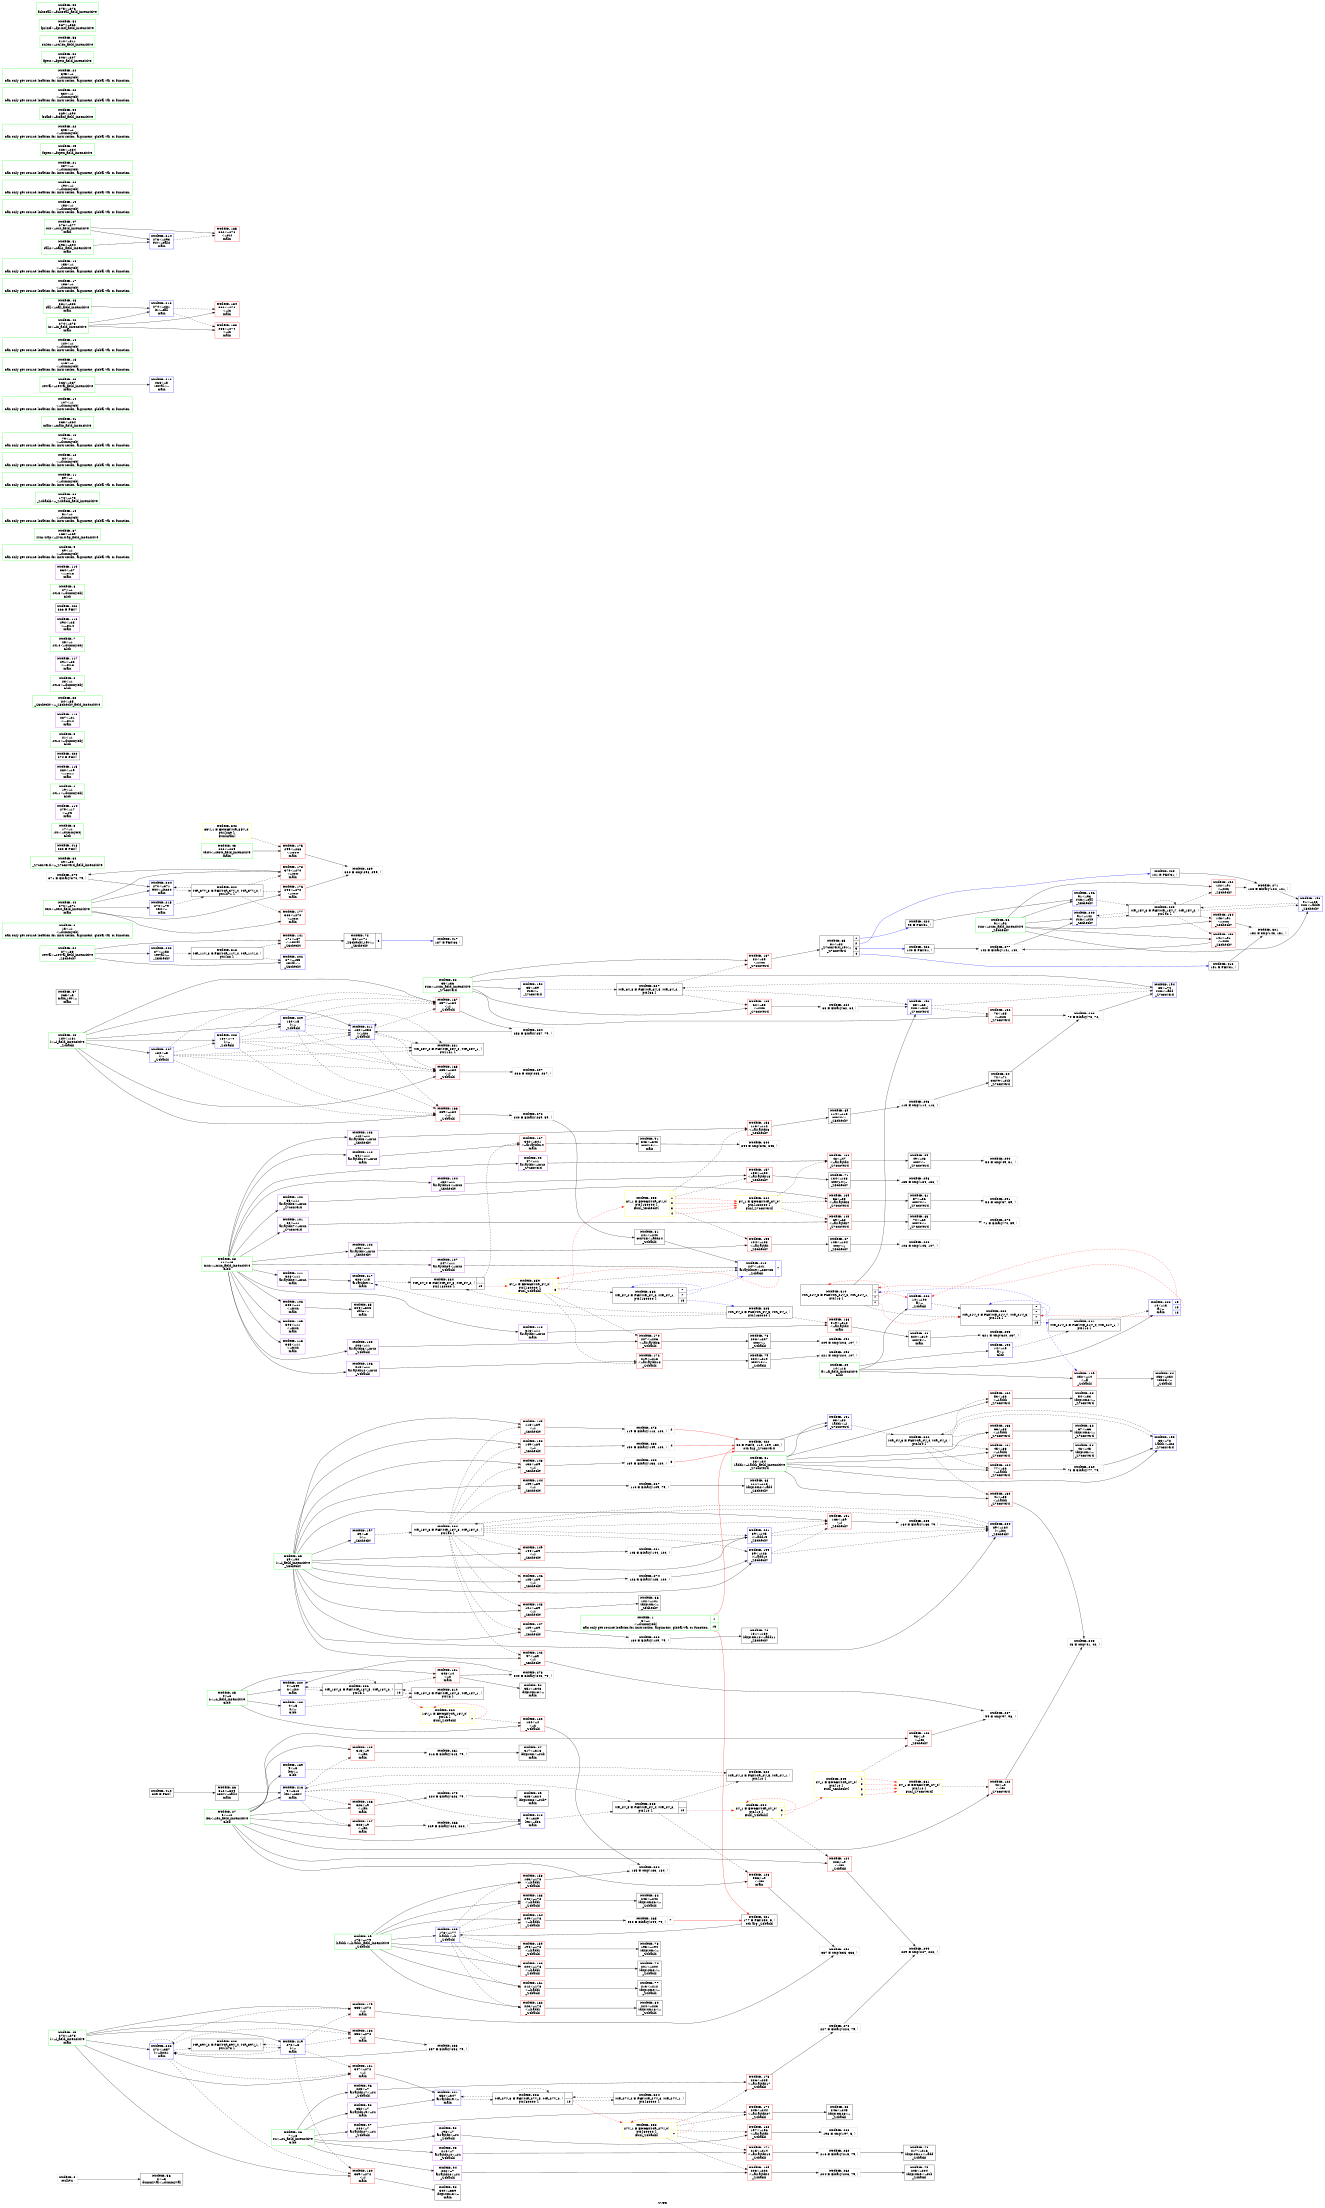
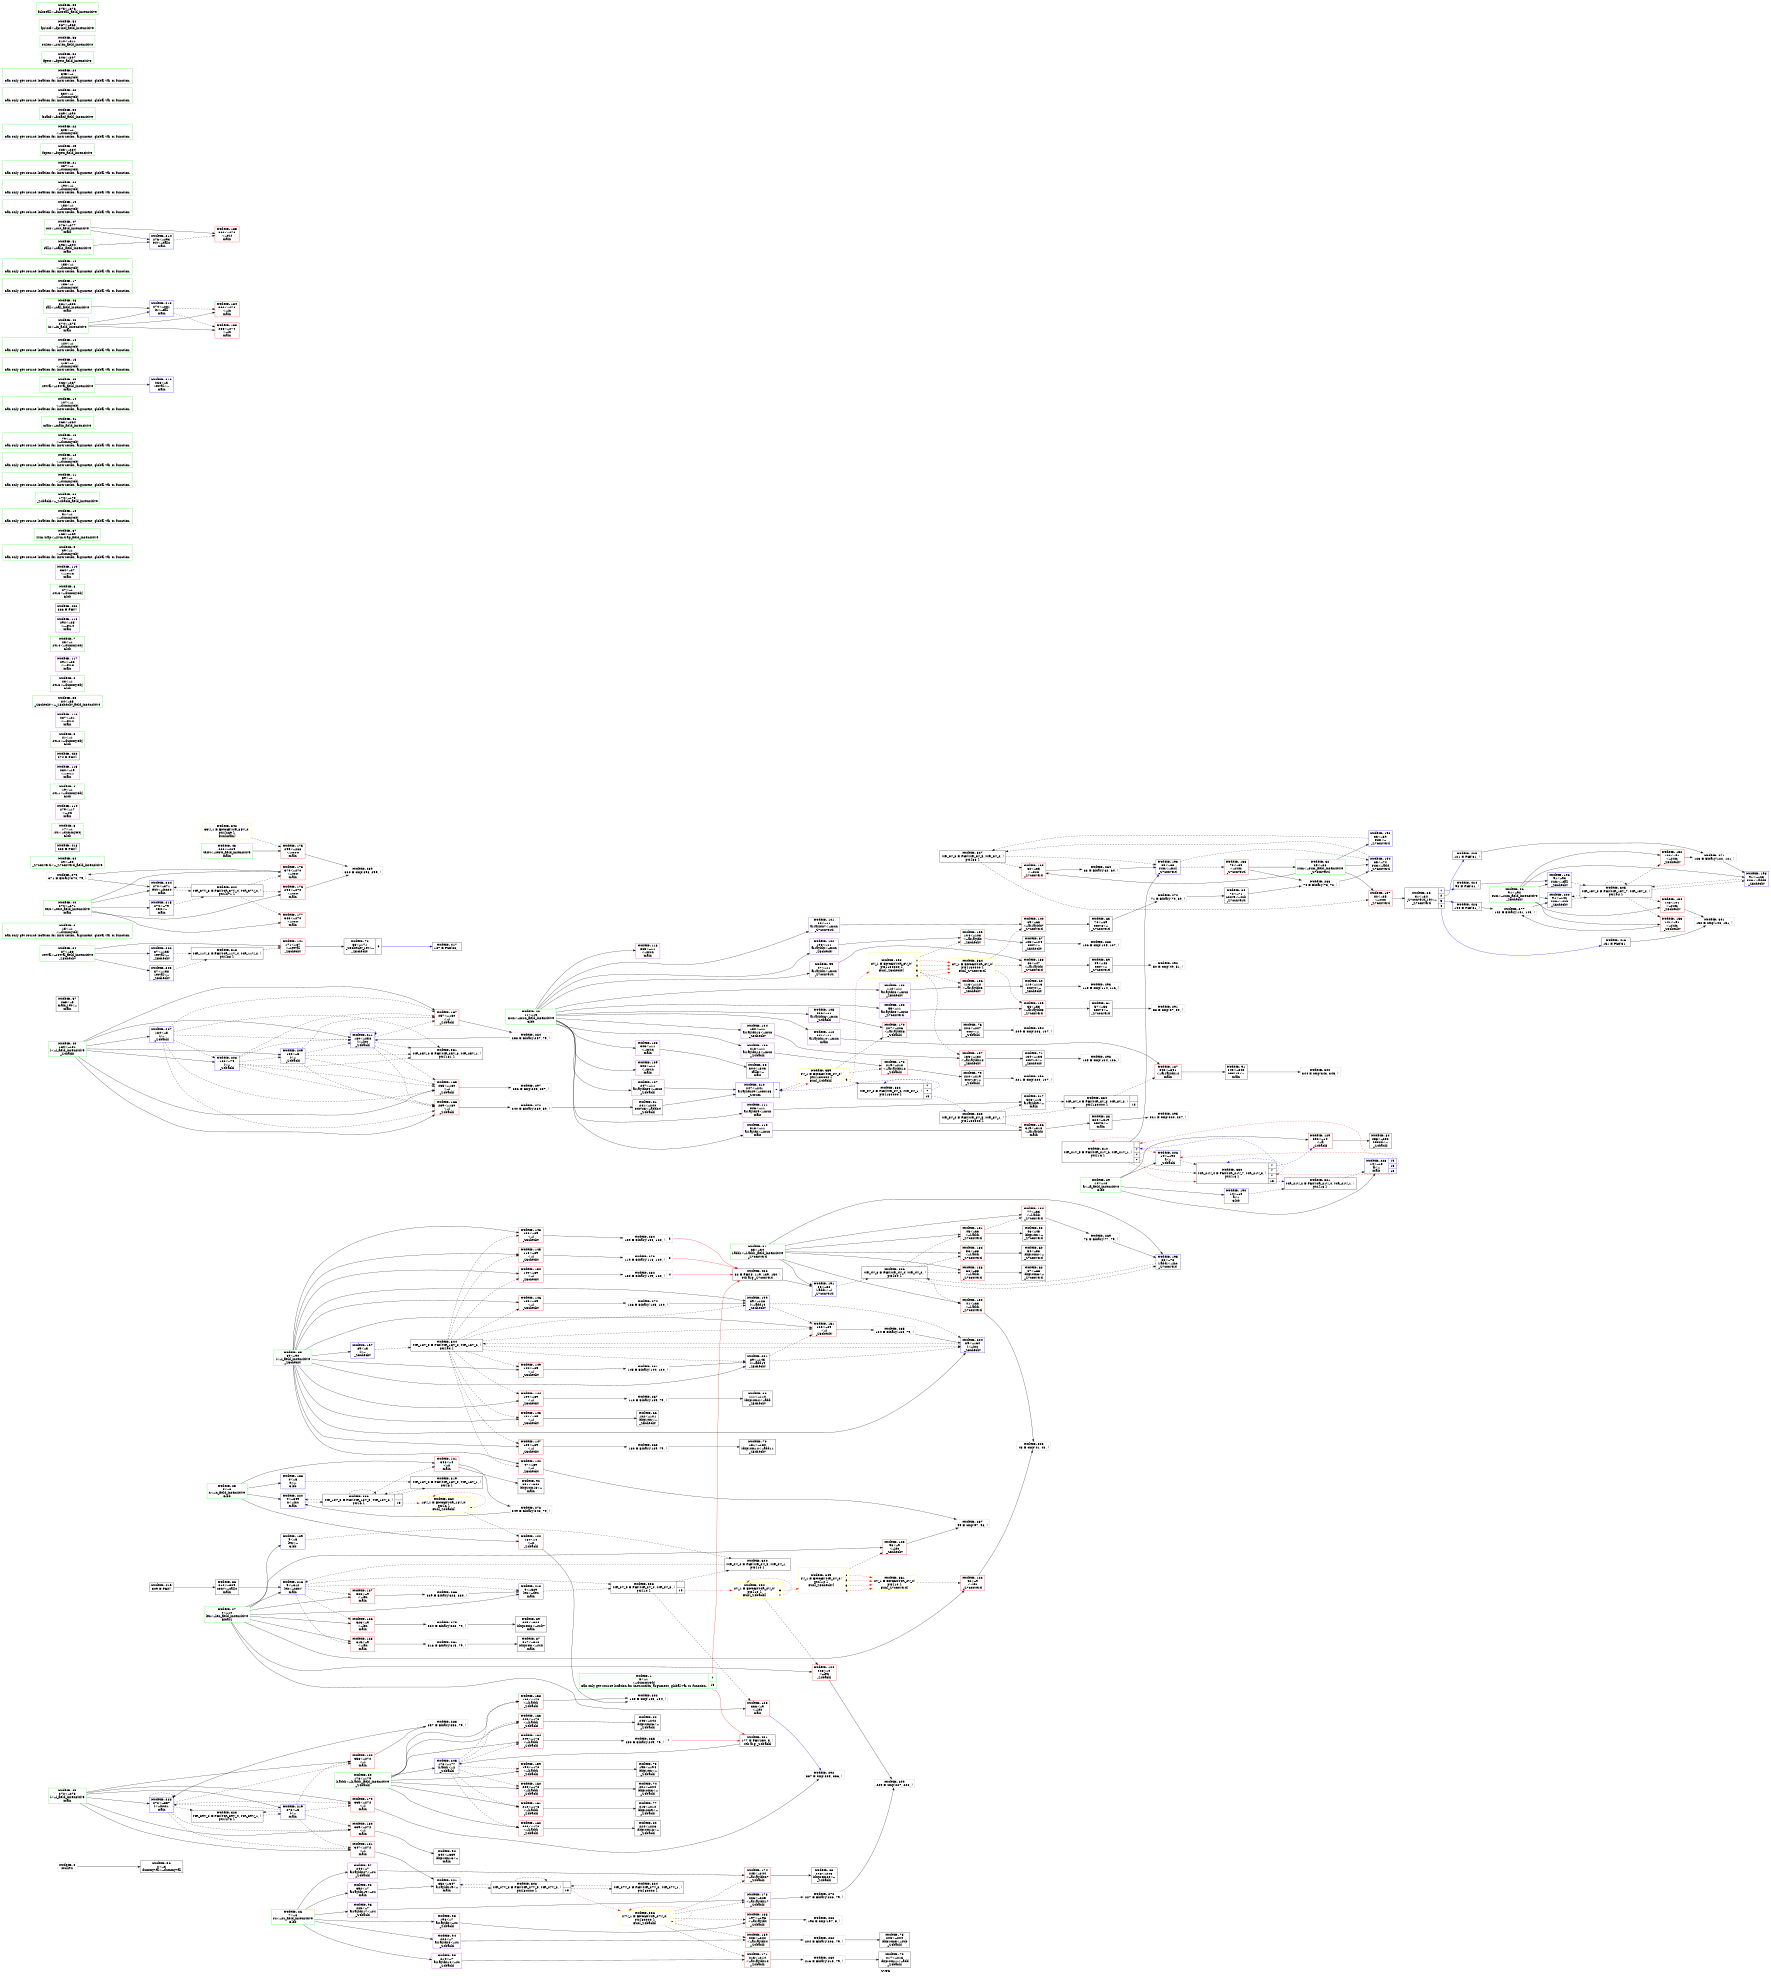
edge "NodeID: 318" -> "NodeID: 202": reversed
edge "NodeID: 32" -> "NodeID: 136": reversed
edge "NodeID: 293" -> "NodeID: 64": now "NodeID: 270" -> "NodeID: 64"
node "NodeID: 210": text "_Z4backi" -> "_Z4sum"
edge "NodeID: 334" -> "NodeID: 359": removed
edge "NodeID: 326" -> "NodeID: 134": now "NodeID: 131" -> "NodeID: 134"
node "NodeID: 27": text "Glob" -> "Binary"
edge "NodeID: 128" -> "NodeID: 292": color black -> blue
node "NodeID: 173": color red -> purple
